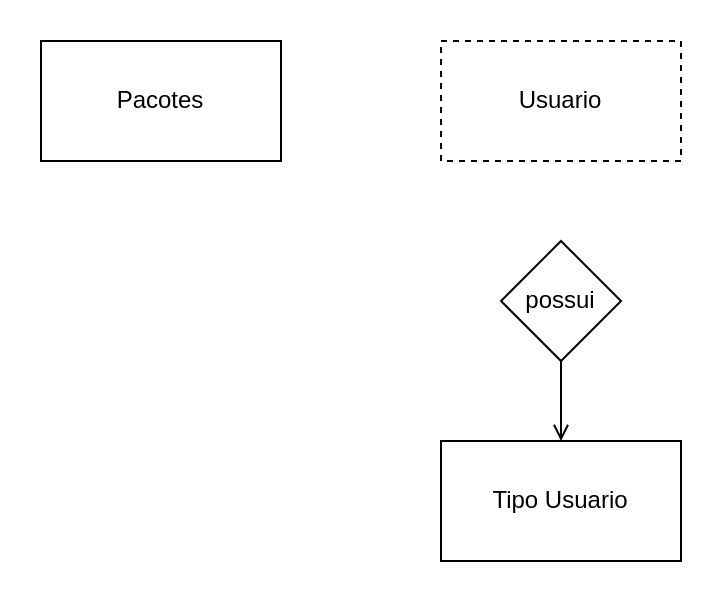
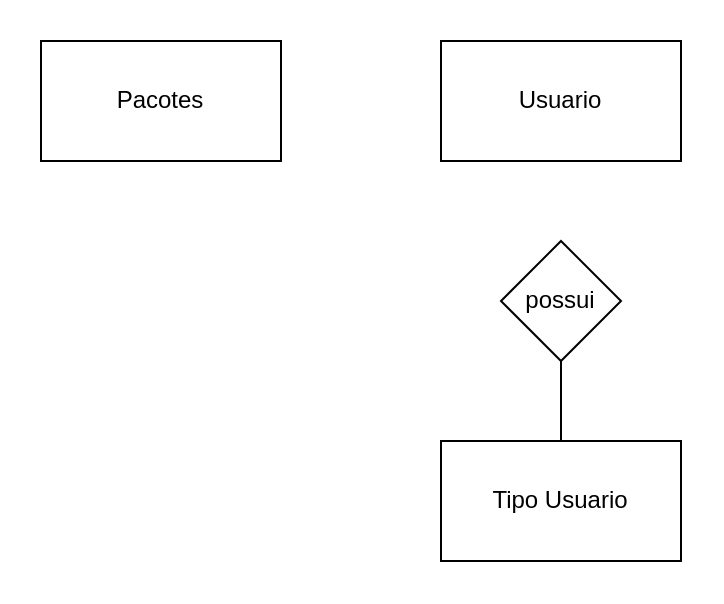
node "Usuario": style dashed -> solid
edge "possui" -> "Tipo Usuario": arrowhead open -> none
